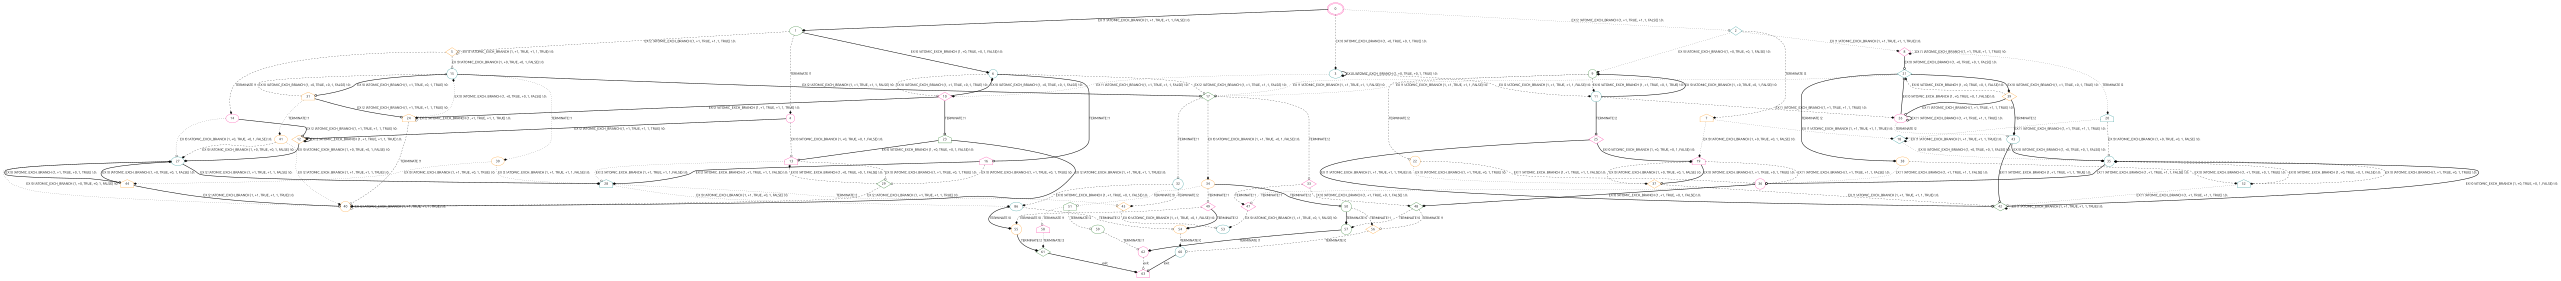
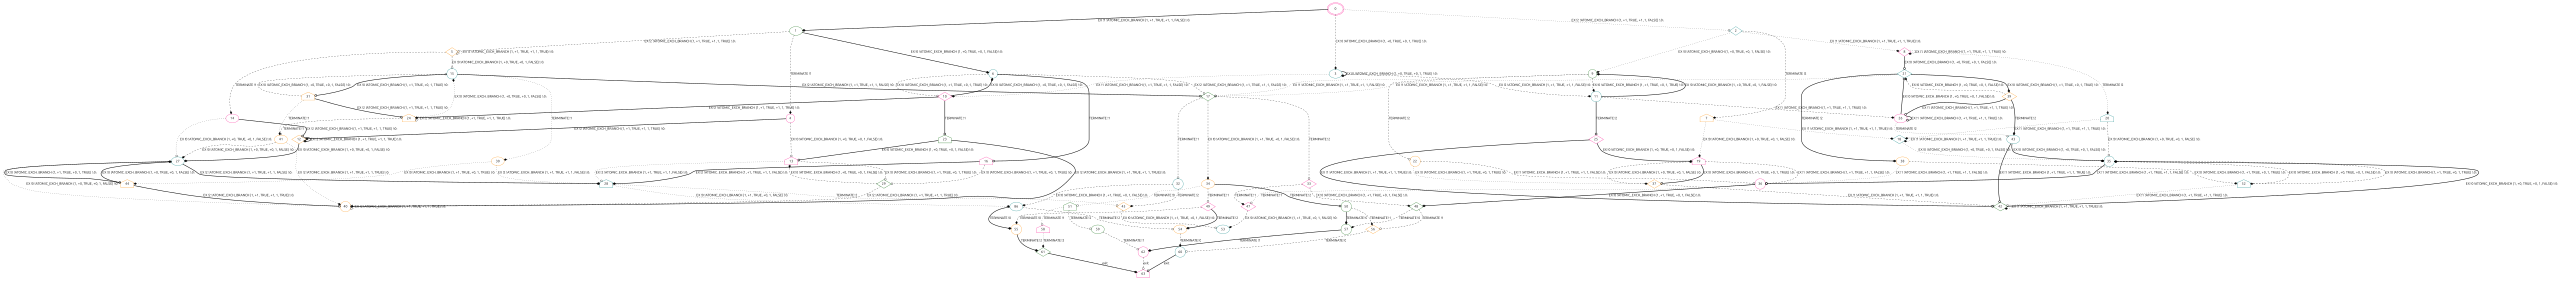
edge "24" -> "40": now "24" -> "41"
